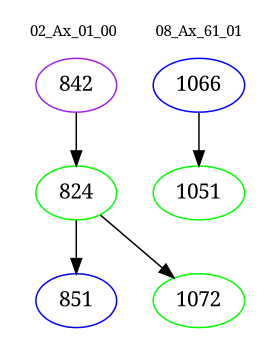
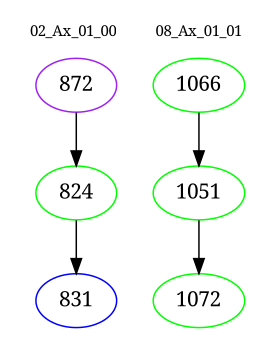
cluster "08_Ax_61_01": label "08_Ax_61_01" -> "08_Ax_01_01"
node "842": label "842" -> "872"
node "1066": color blue -> green
edge "824" -> "1072": now "1051" -> "1072"
node "851": label "851" -> "831"
